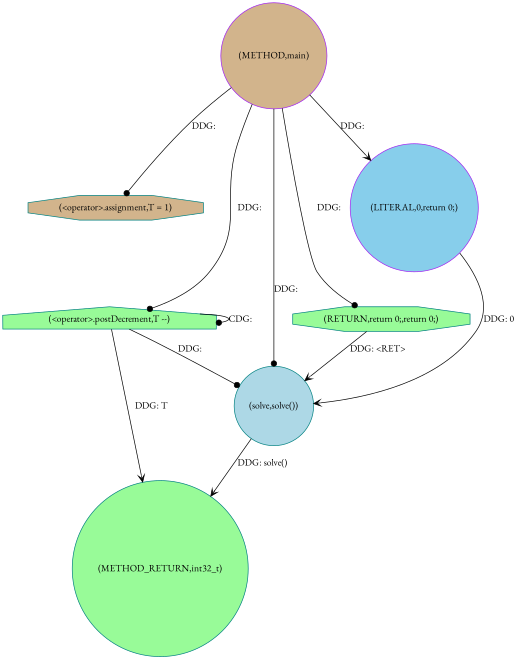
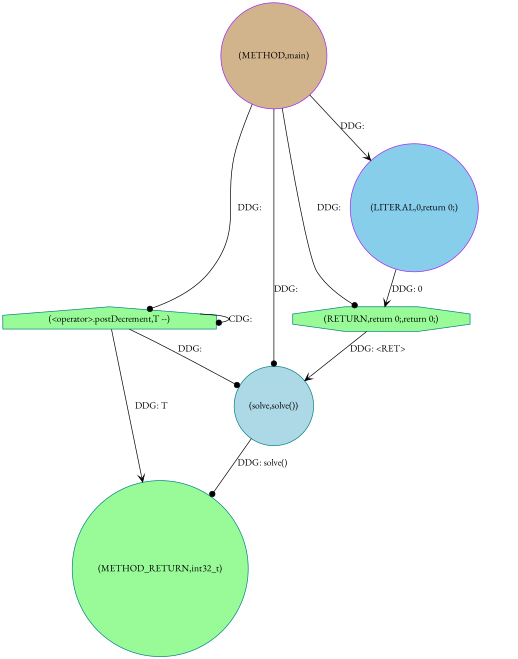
node "(<operator>.assignment,T = 1)": removed
edge "(LITERAL,0,return 0;)" -> "(solve,solve())": now "(LITERAL,0,return 0;)" -> "(RETURN,return 0;,return 0;)"
edge "(solve,solve())" -> "(METHOD_RETURN,int32_t)": arrowhead vee -> dot
